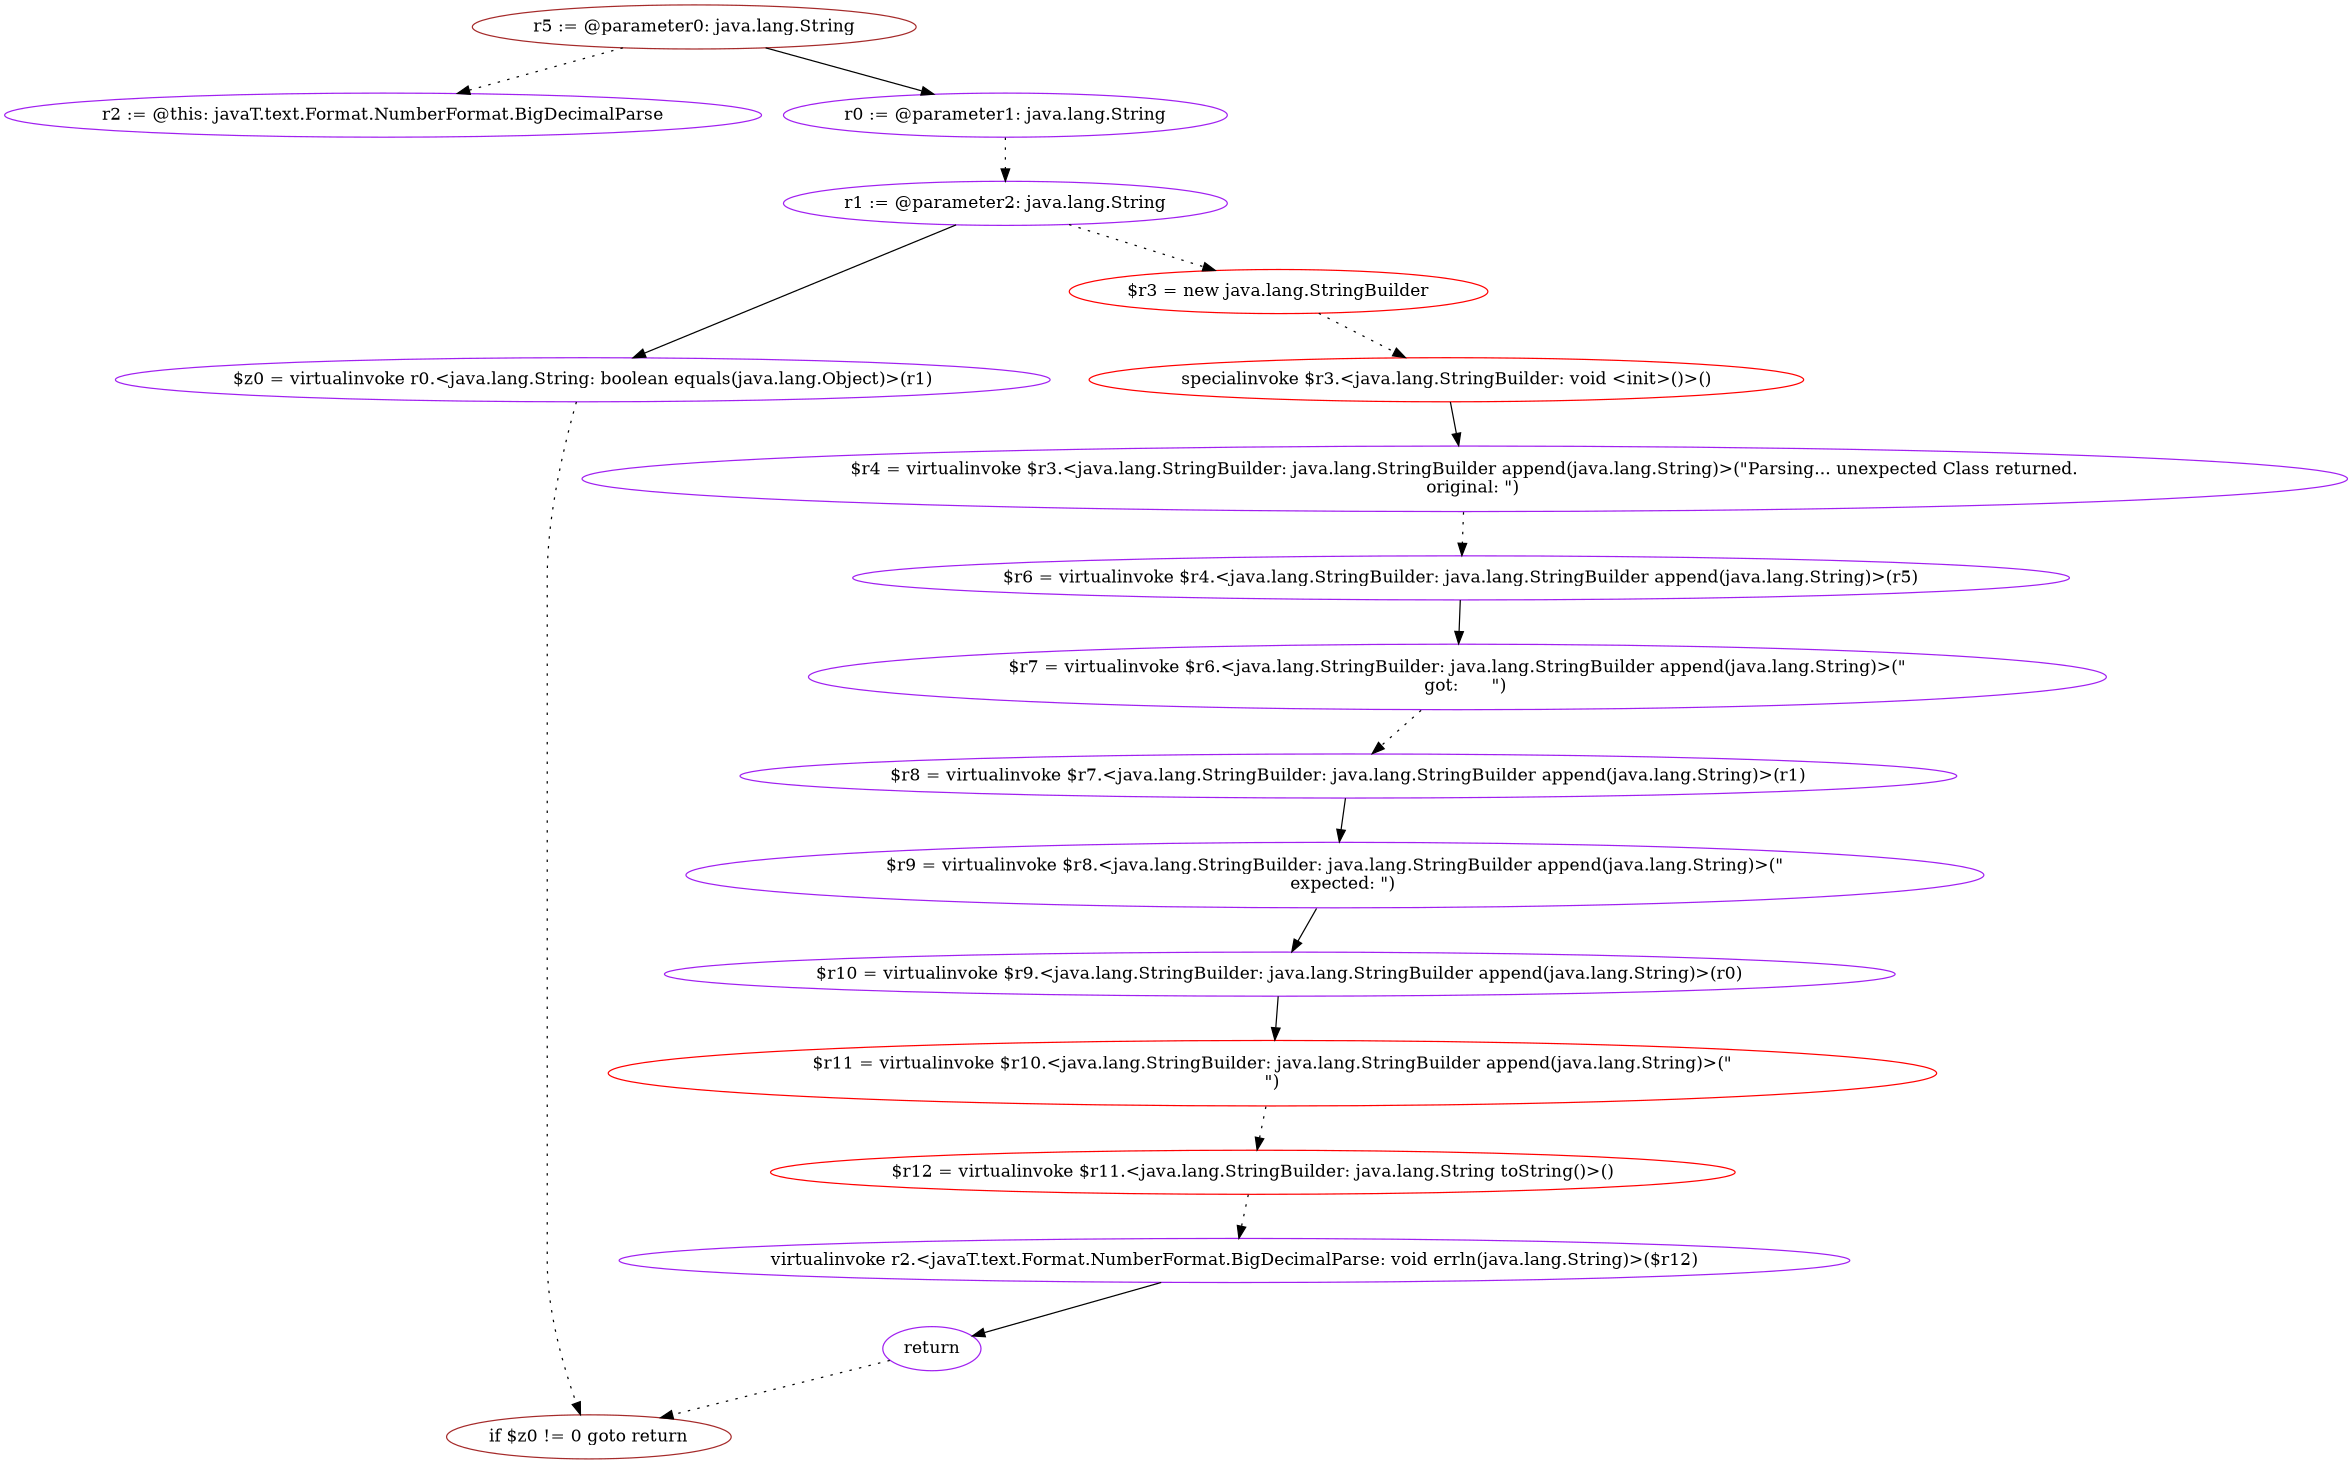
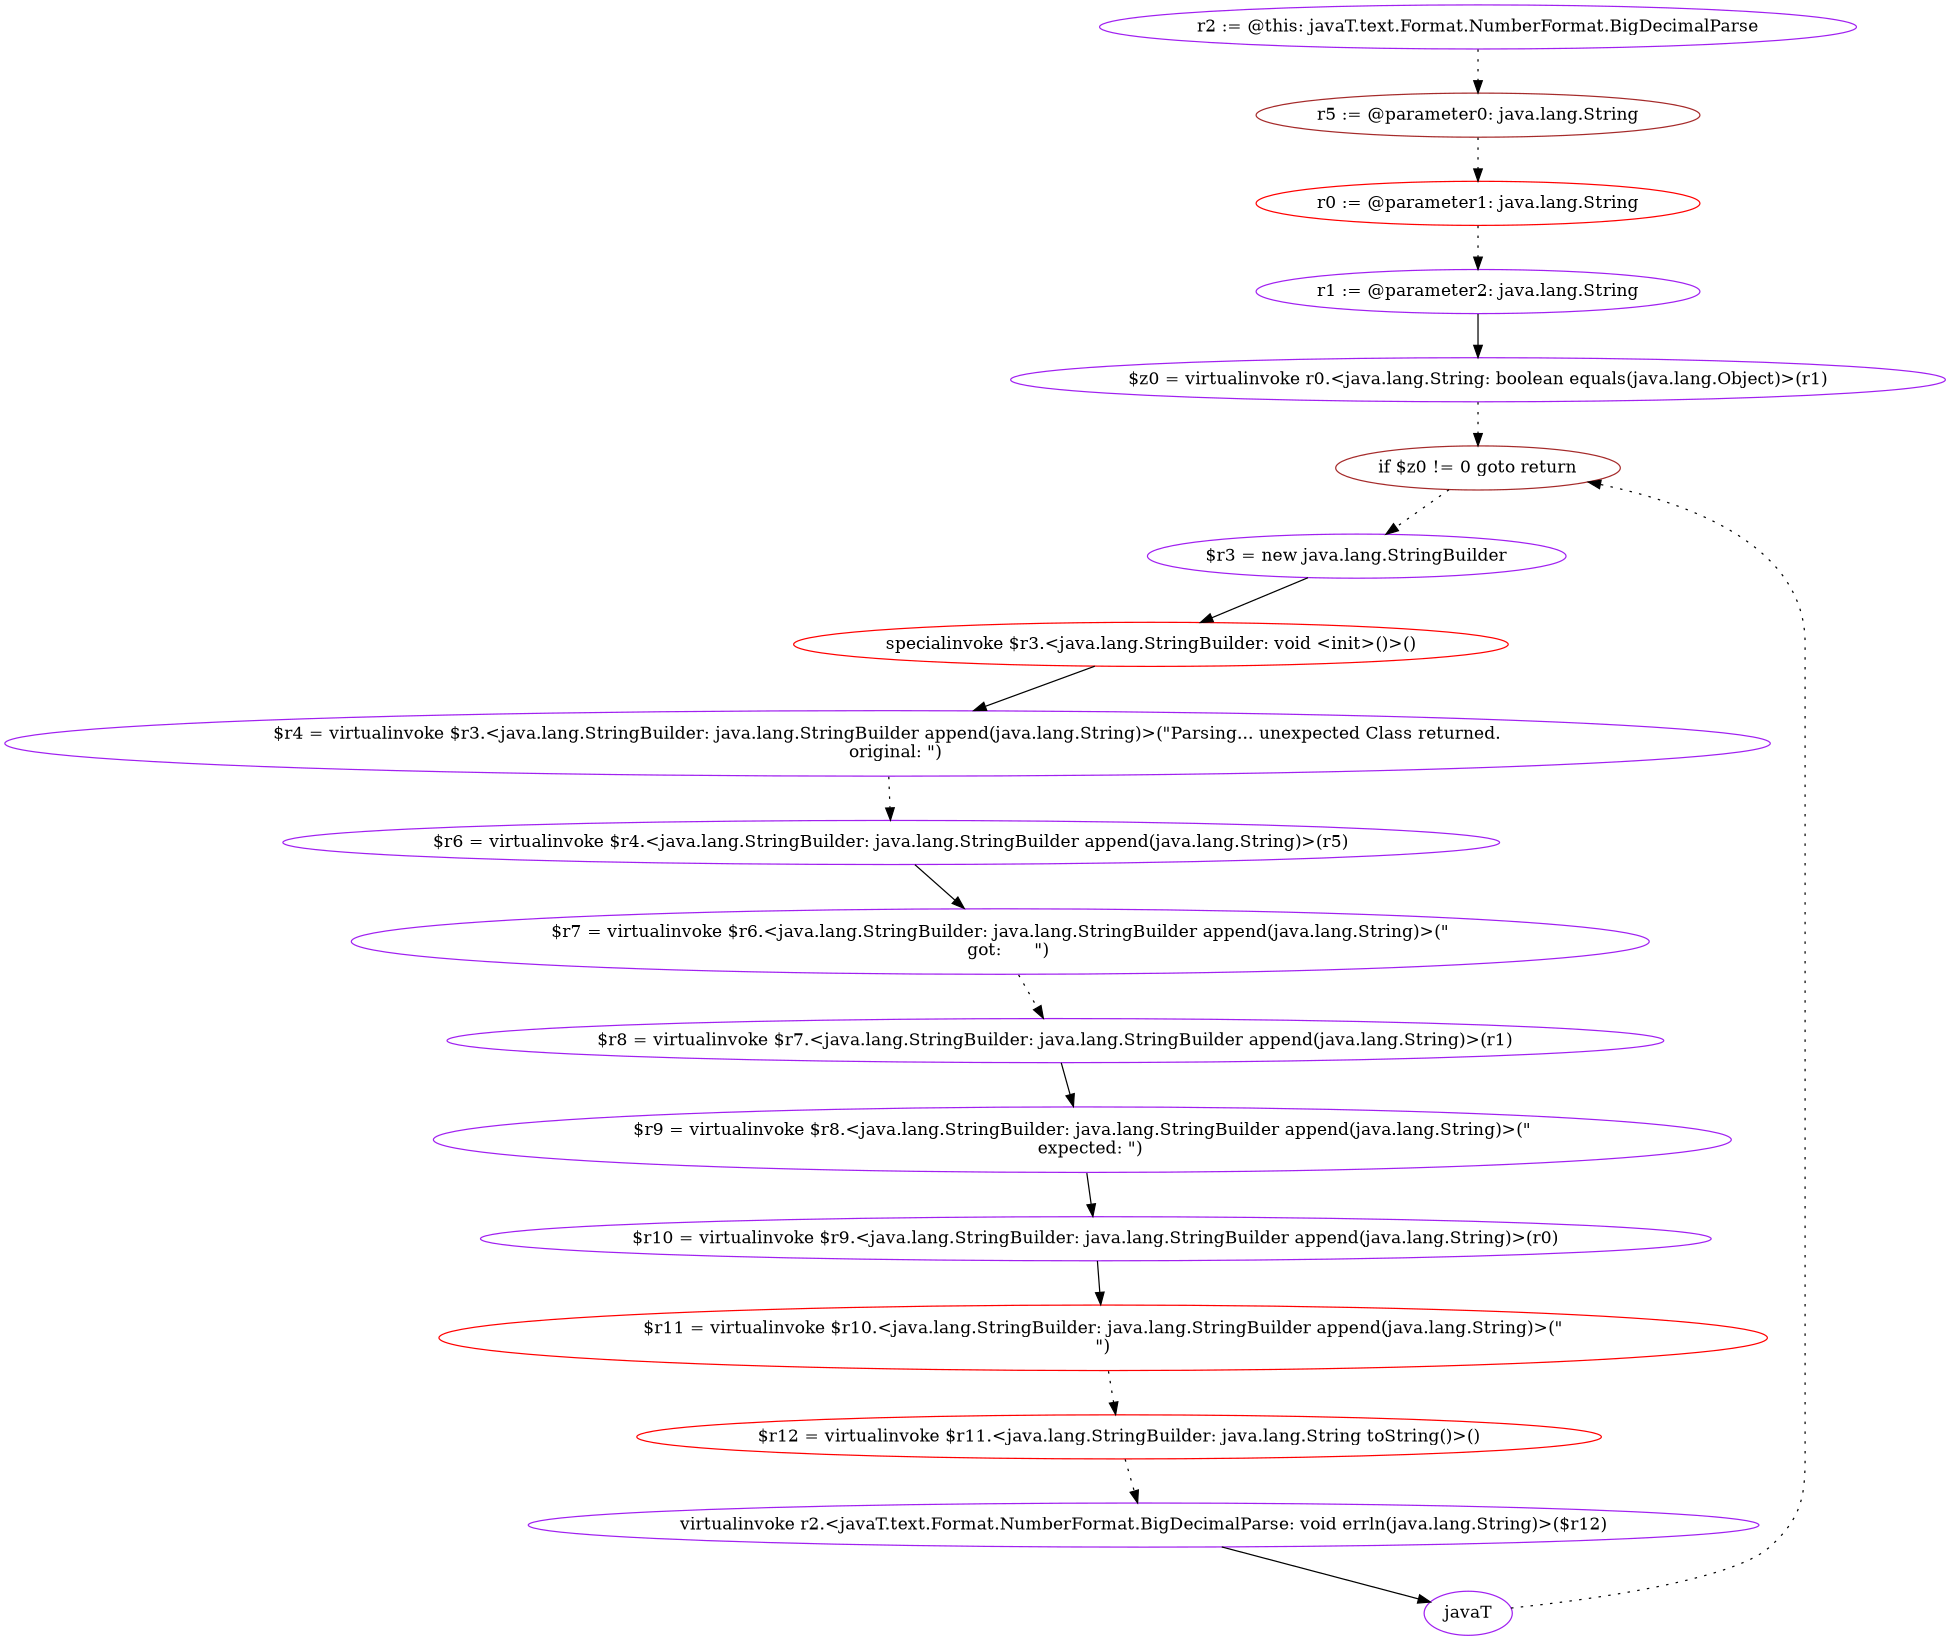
edge "r5 := @parameter0: java.lang.String" -> "r2 := @this: javaT.text.Format.NumberFormat.BigDecimalParse": reversed
edge "r5 := @parameter0: java.lang.String" -> "r0 := @parameter1: java.lang.String": style solid -> dotted
node "r0 := @parameter1: java.lang.String": color purple -> red
edge "r1 := @parameter2: java.lang.String" -> "$r3 = new java.lang.StringBuilder": now "if $z0 != 0 goto return" -> "$r3 = new java.lang.StringBuilder"
node "$r3 = new java.lang.StringBuilder": color red -> purple
edge "$r3 = new java.lang.StringBuilder" -> "specialinvoke $r3.<java.lang.StringBuilder: void <init>()>()": style dotted -> solid
node "return": label "return" -> "javaT"
